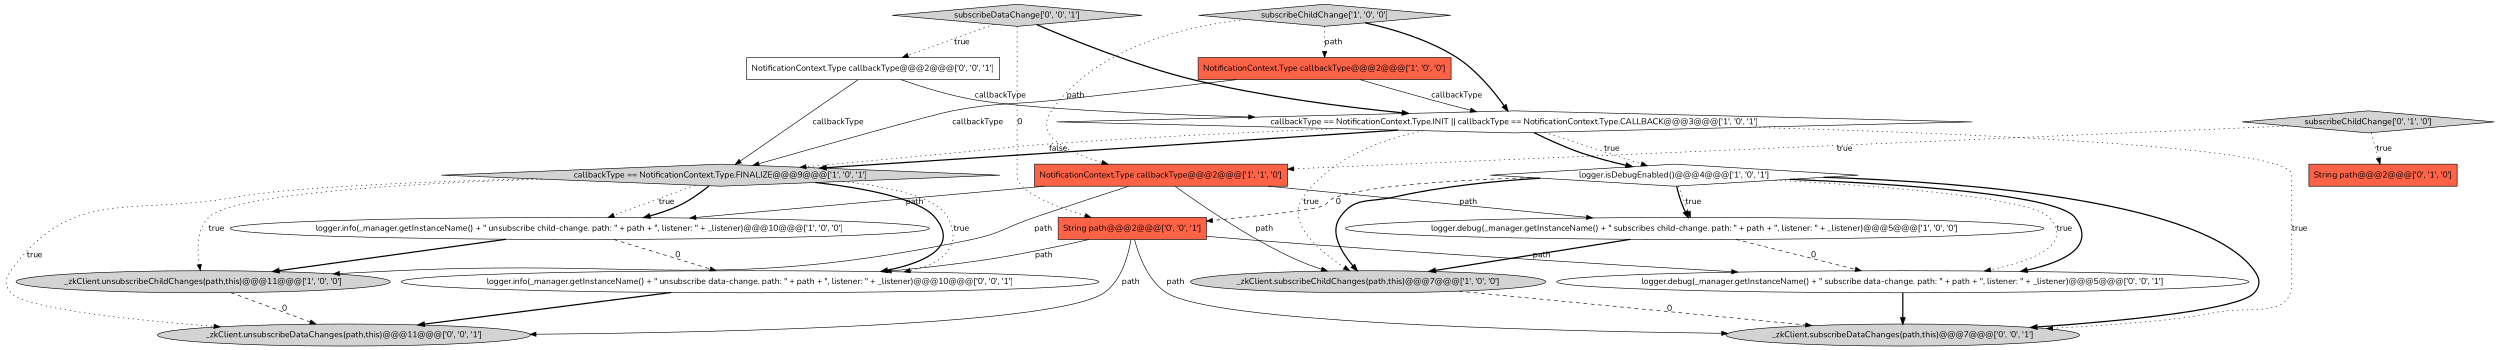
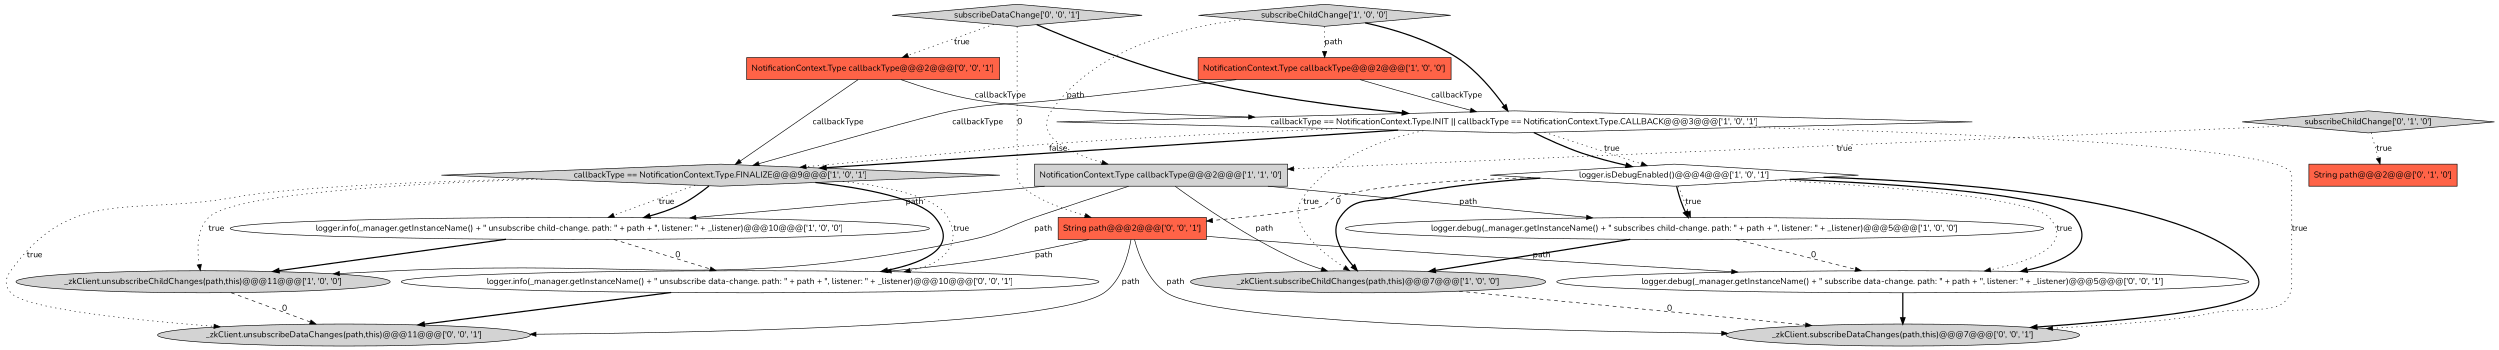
node "NotificationContext.Type callbackType@@@2@@@['0', '0', '1']": fillcolor white -> tomato
node "NotificationContext.Type callbackType@@@2@@@['1', '1', '0']": fillcolor tomato -> lightgray
